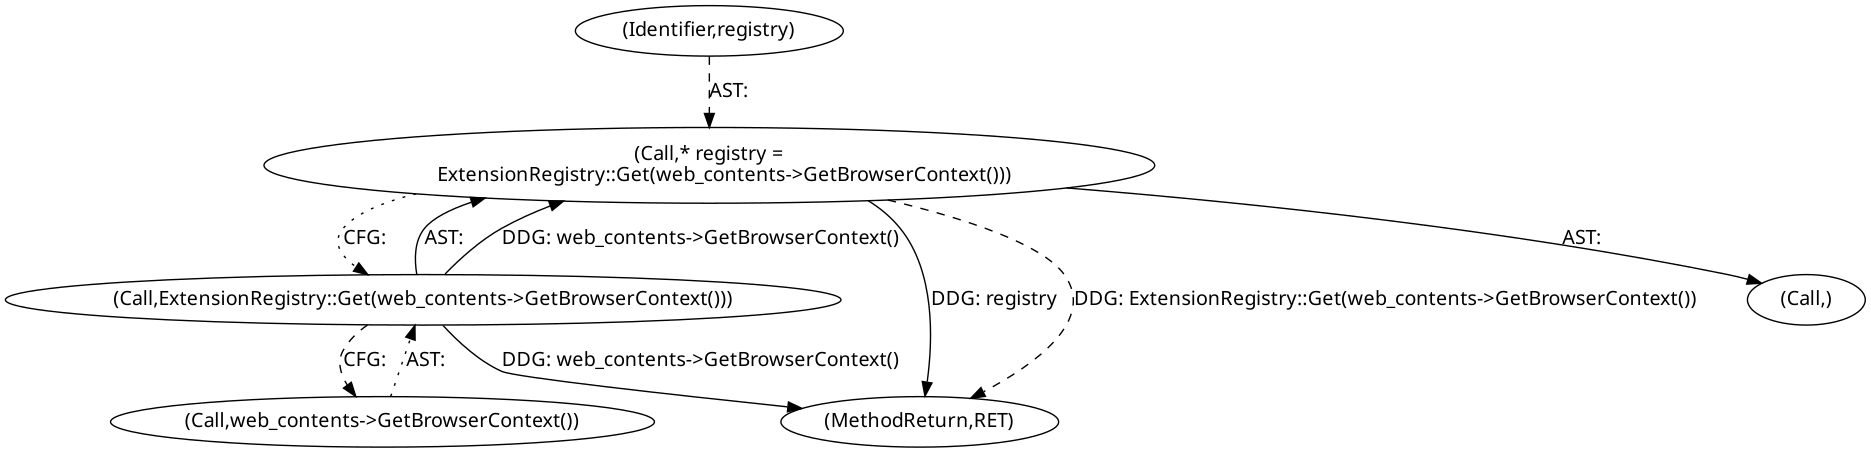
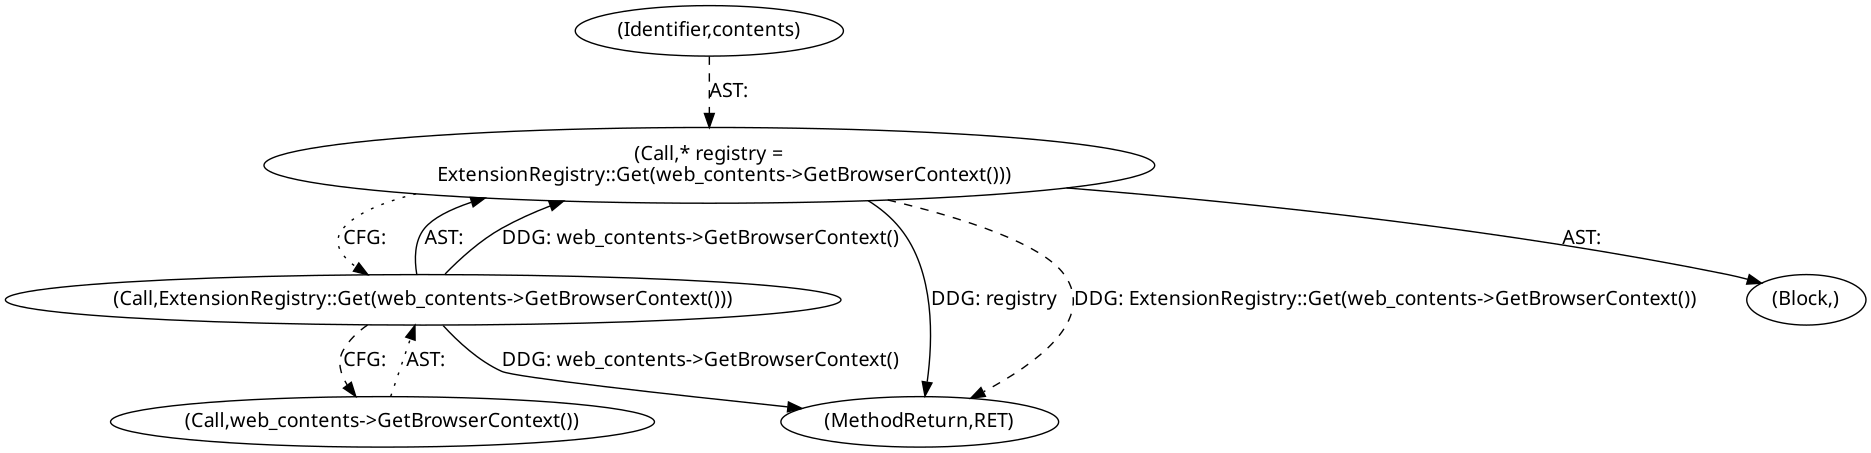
node "(Identifier,registry)": label "(Identifier,registry)" -> "(Identifier,contents)"
node "(Call,)": label "(Call,)" -> "(Block,)"
